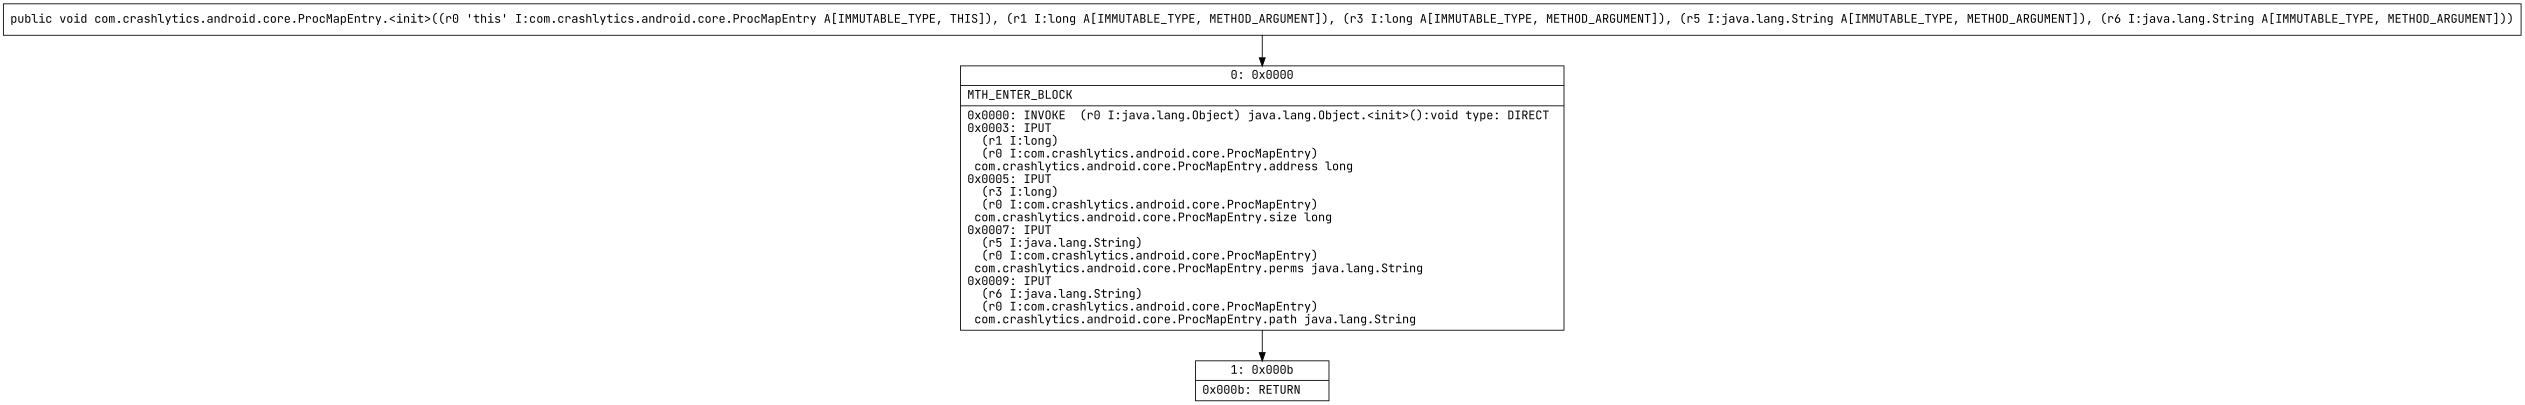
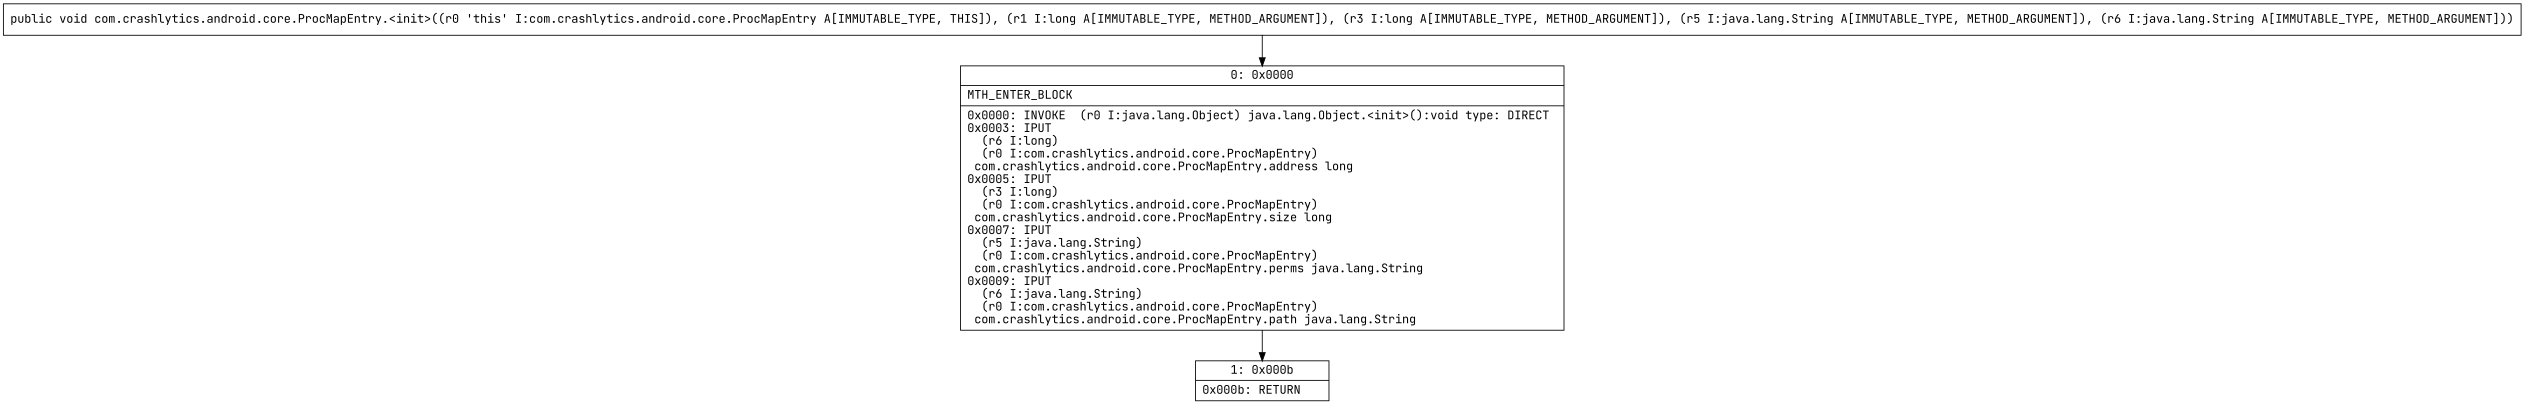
node "0: 0x0000": text "(r1 I:long)" -> "(r6 I:long)"
